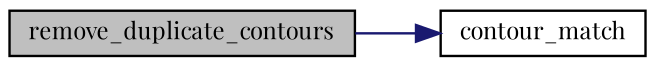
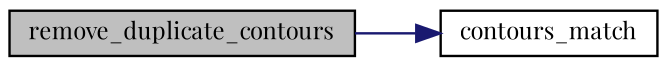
node "contour_match": label "contour_match" -> "contours_match"
